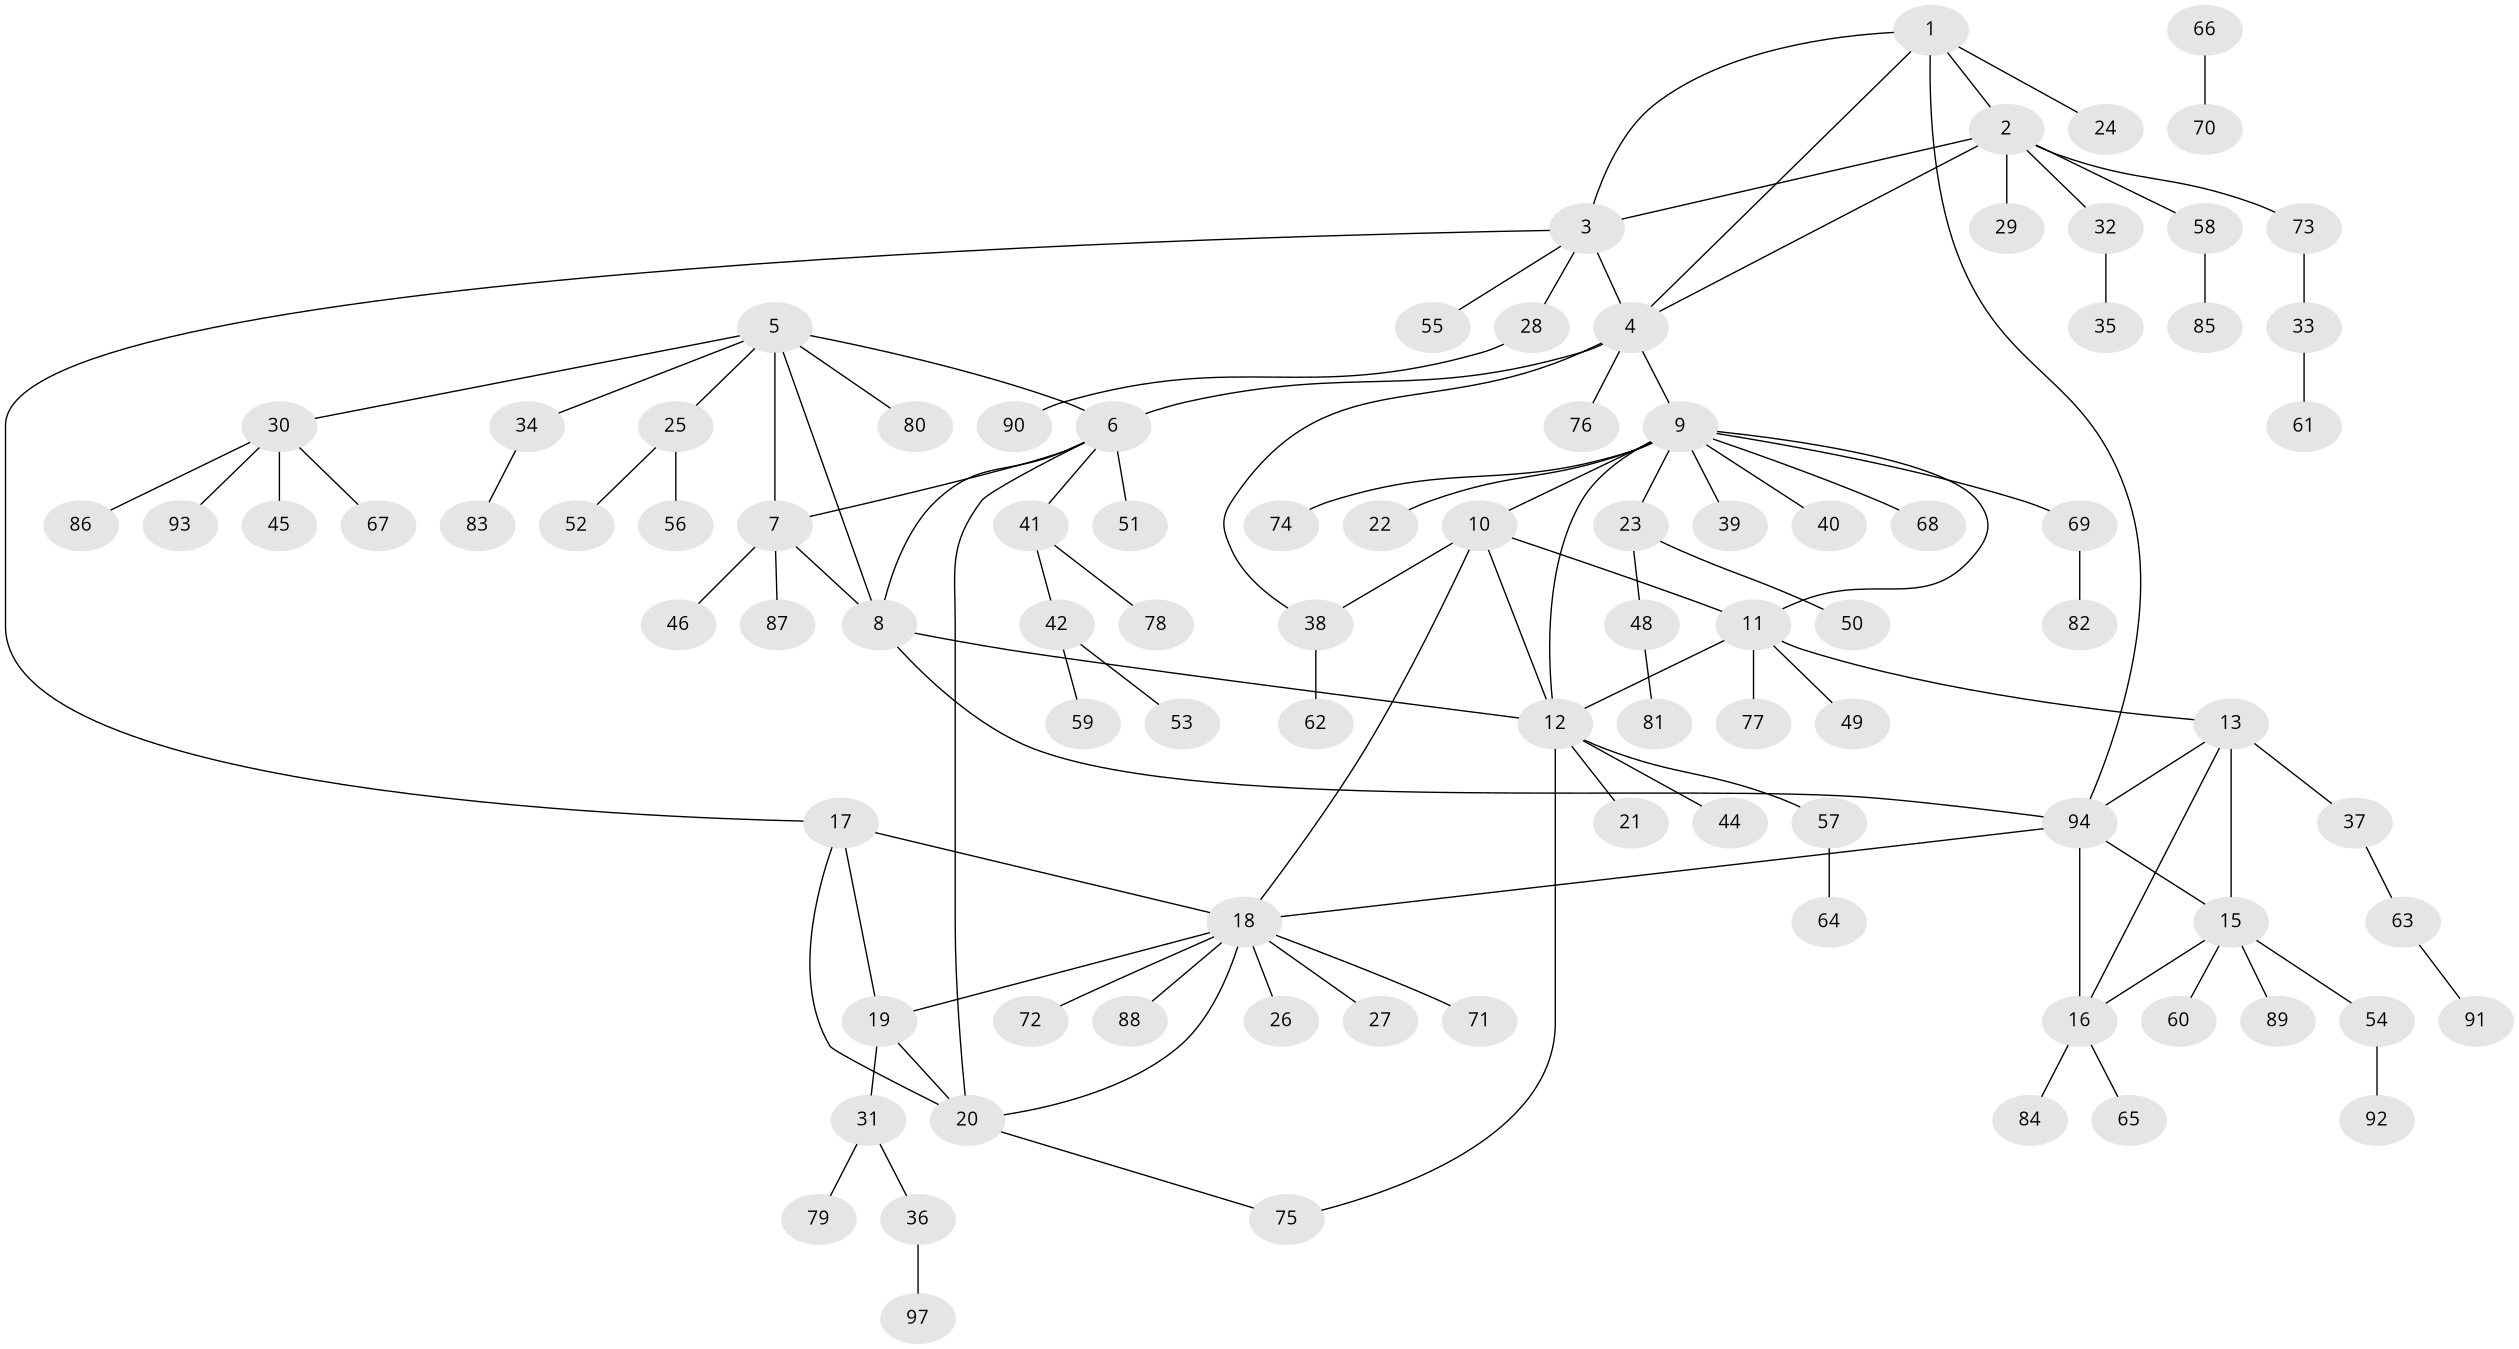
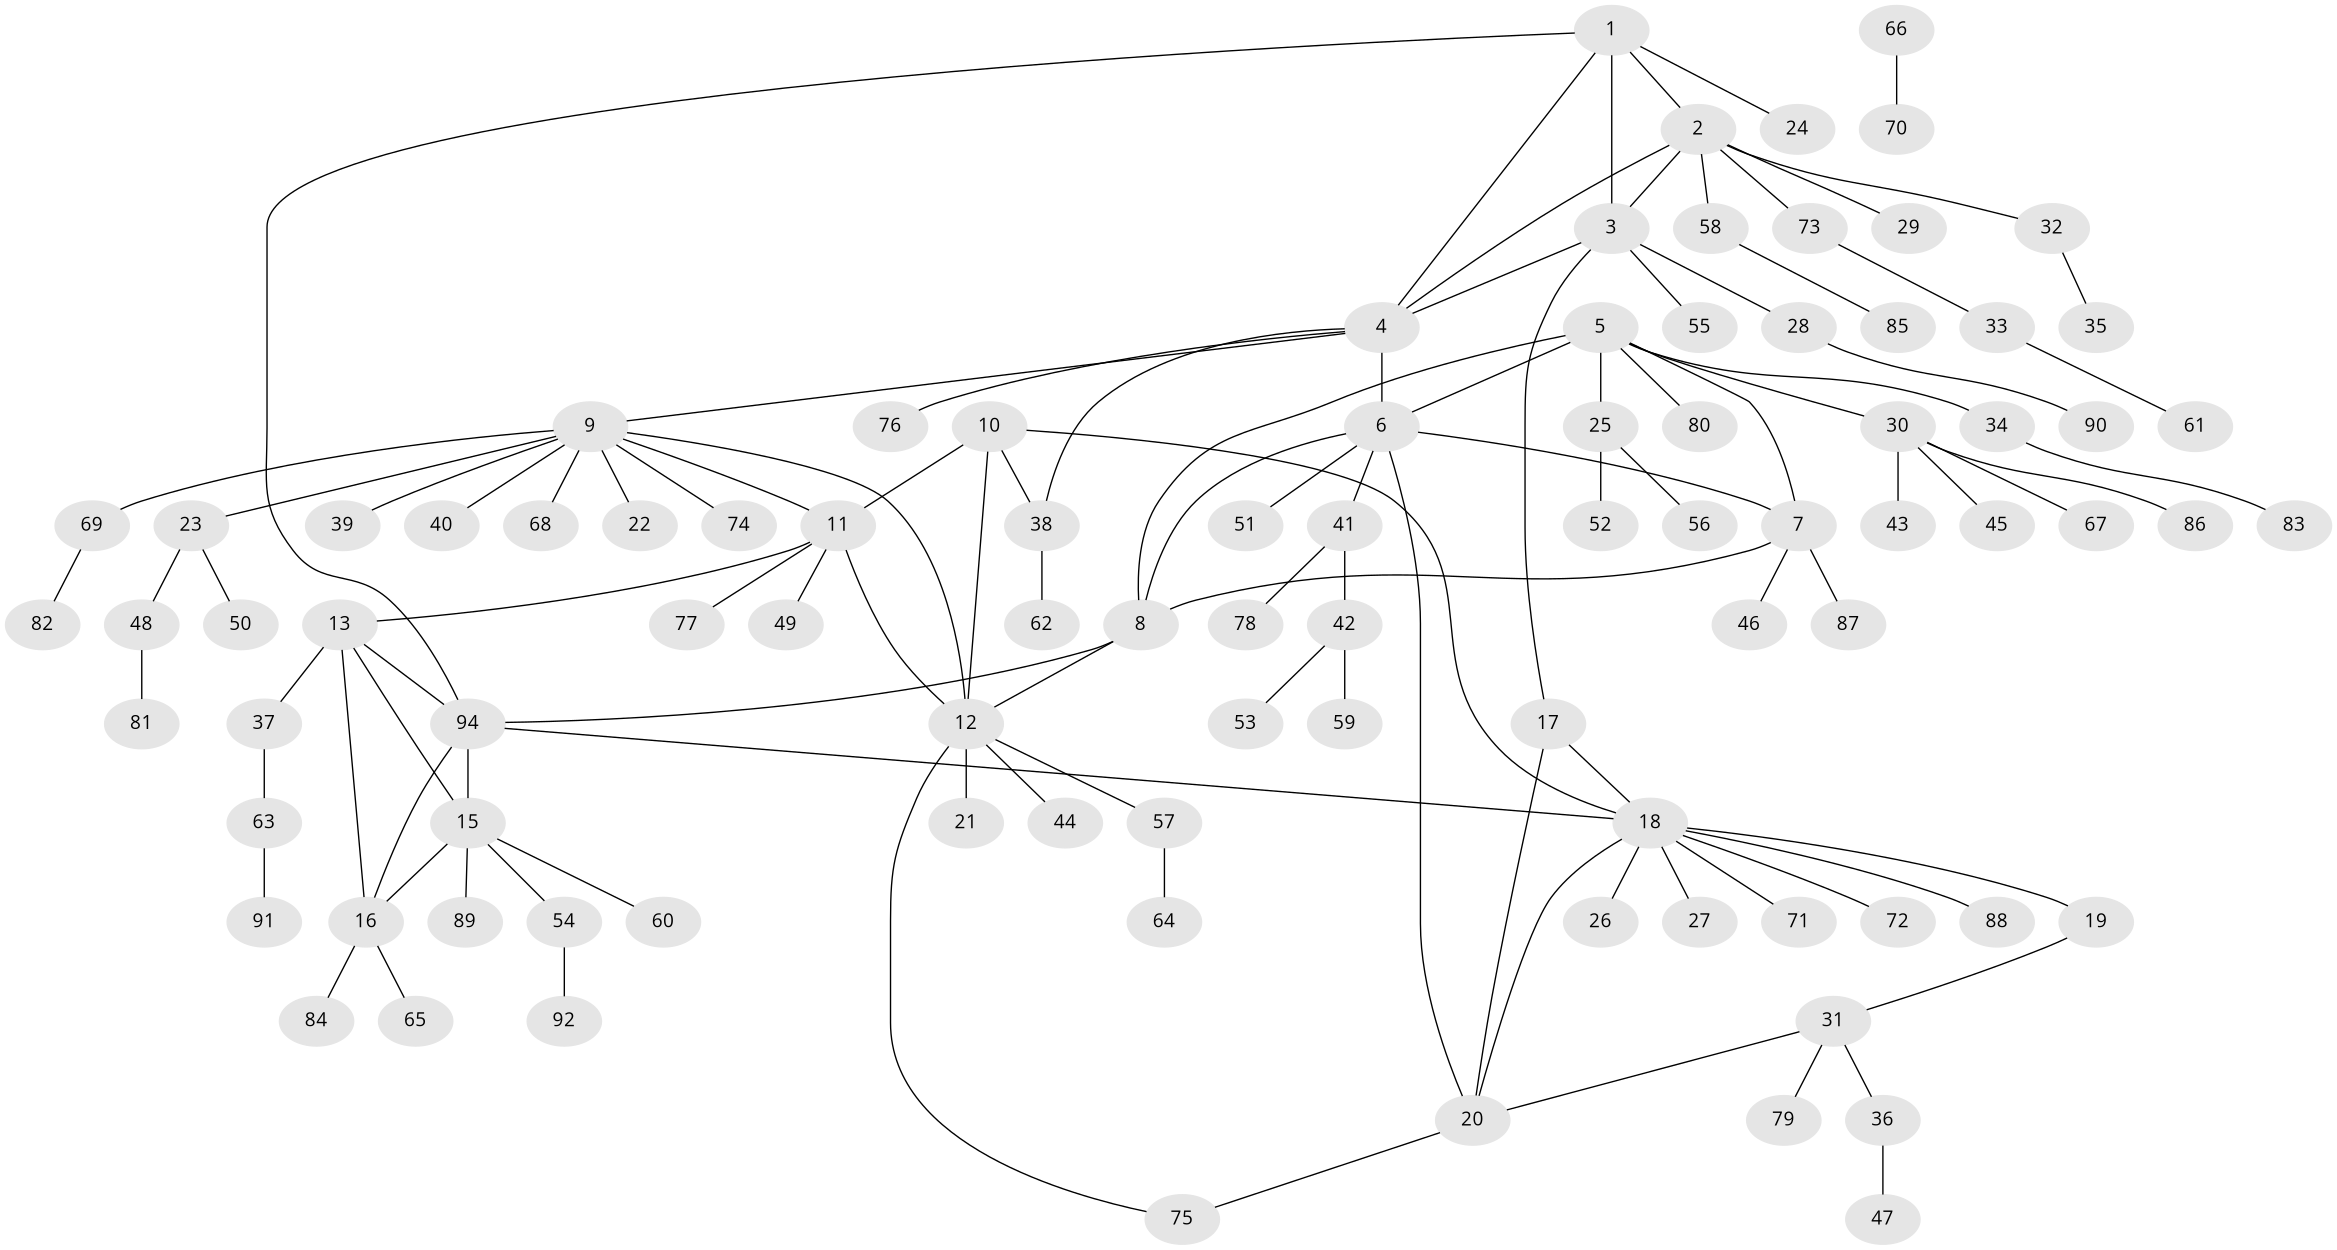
edge "9" -- "10": removed
node "93": label "93" -> "43"
edge "17" -- "19": removed
edge "19" -- "20": now "31" -- "20"
node "97": label "97" -> "47"
